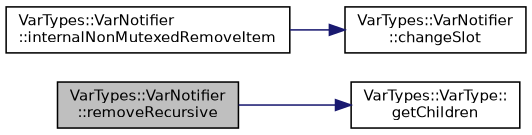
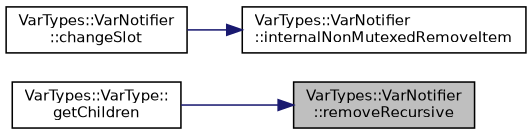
edge "VarTypes::VarNotifier ::internalNonMutexedRemoveItem" -> "VarTypes::VarNotifier ::changeSlot": reversed
edge "VarTypes::VarNotifier ::removeRecursive" -> "VarTypes::VarType:: getChildren": reversed
